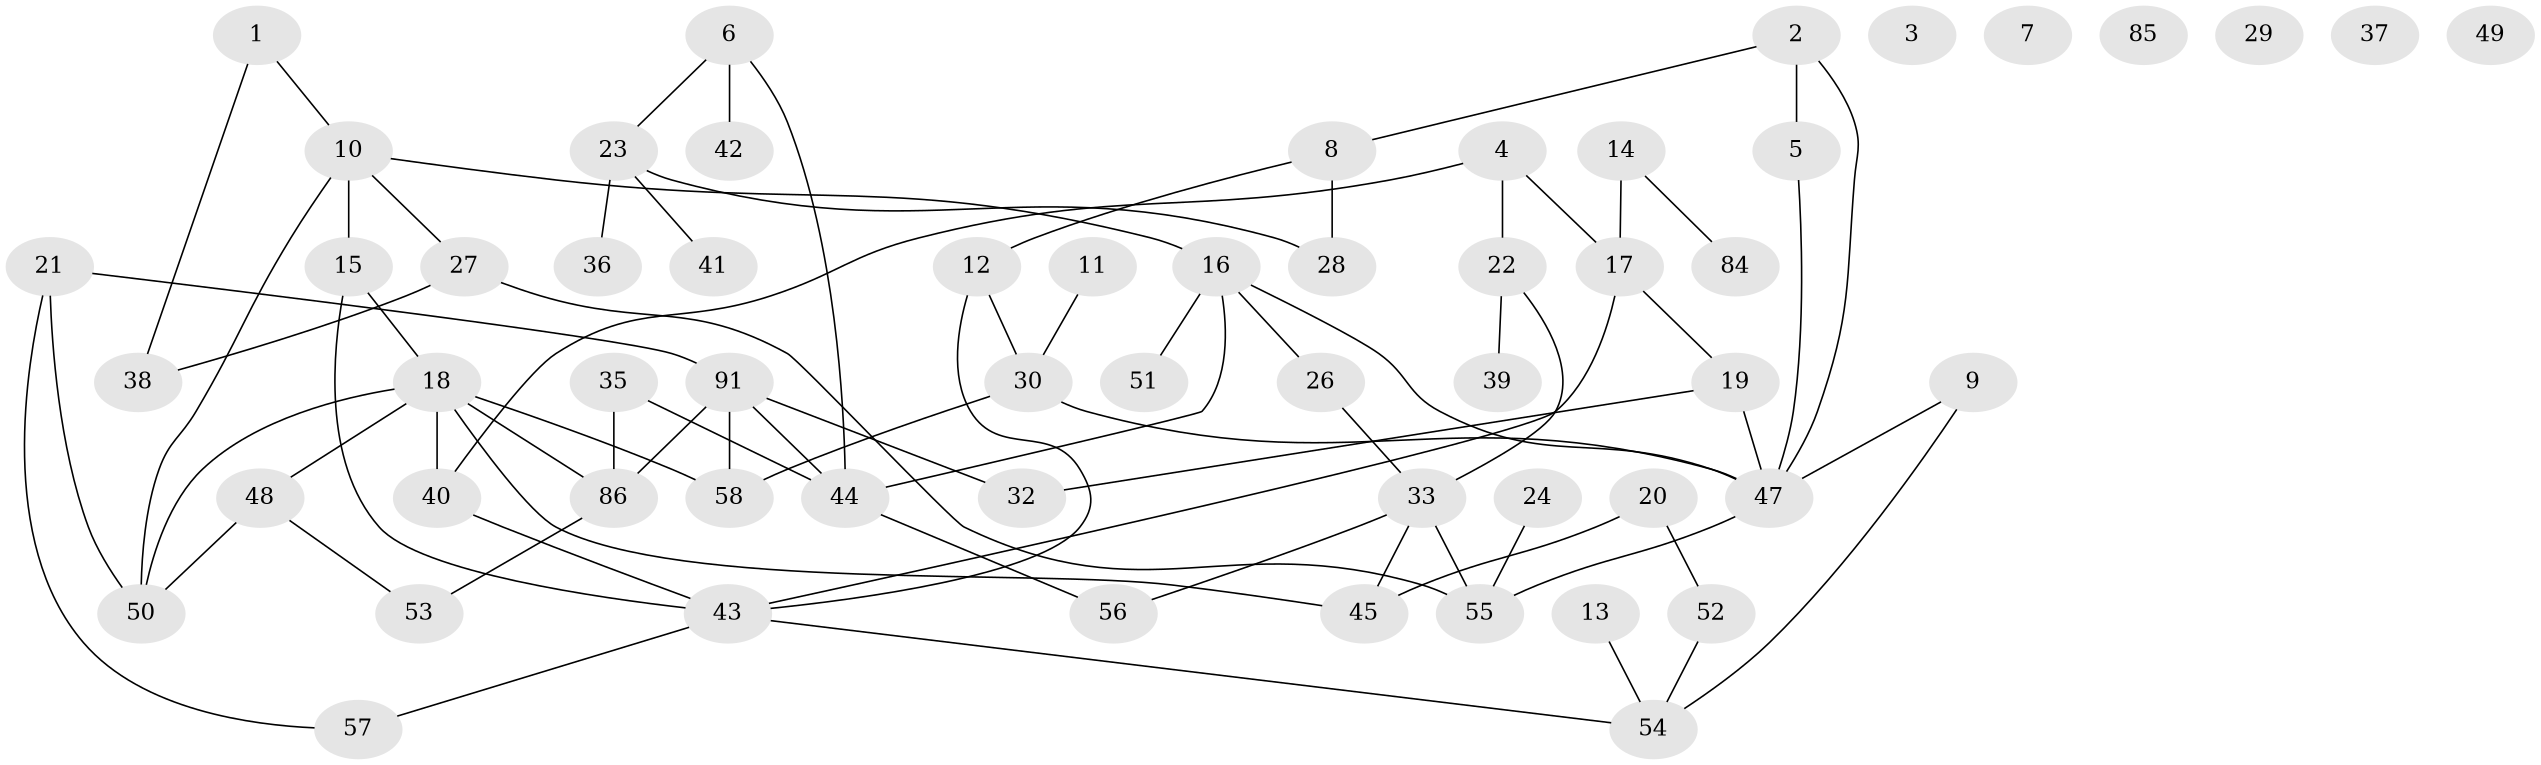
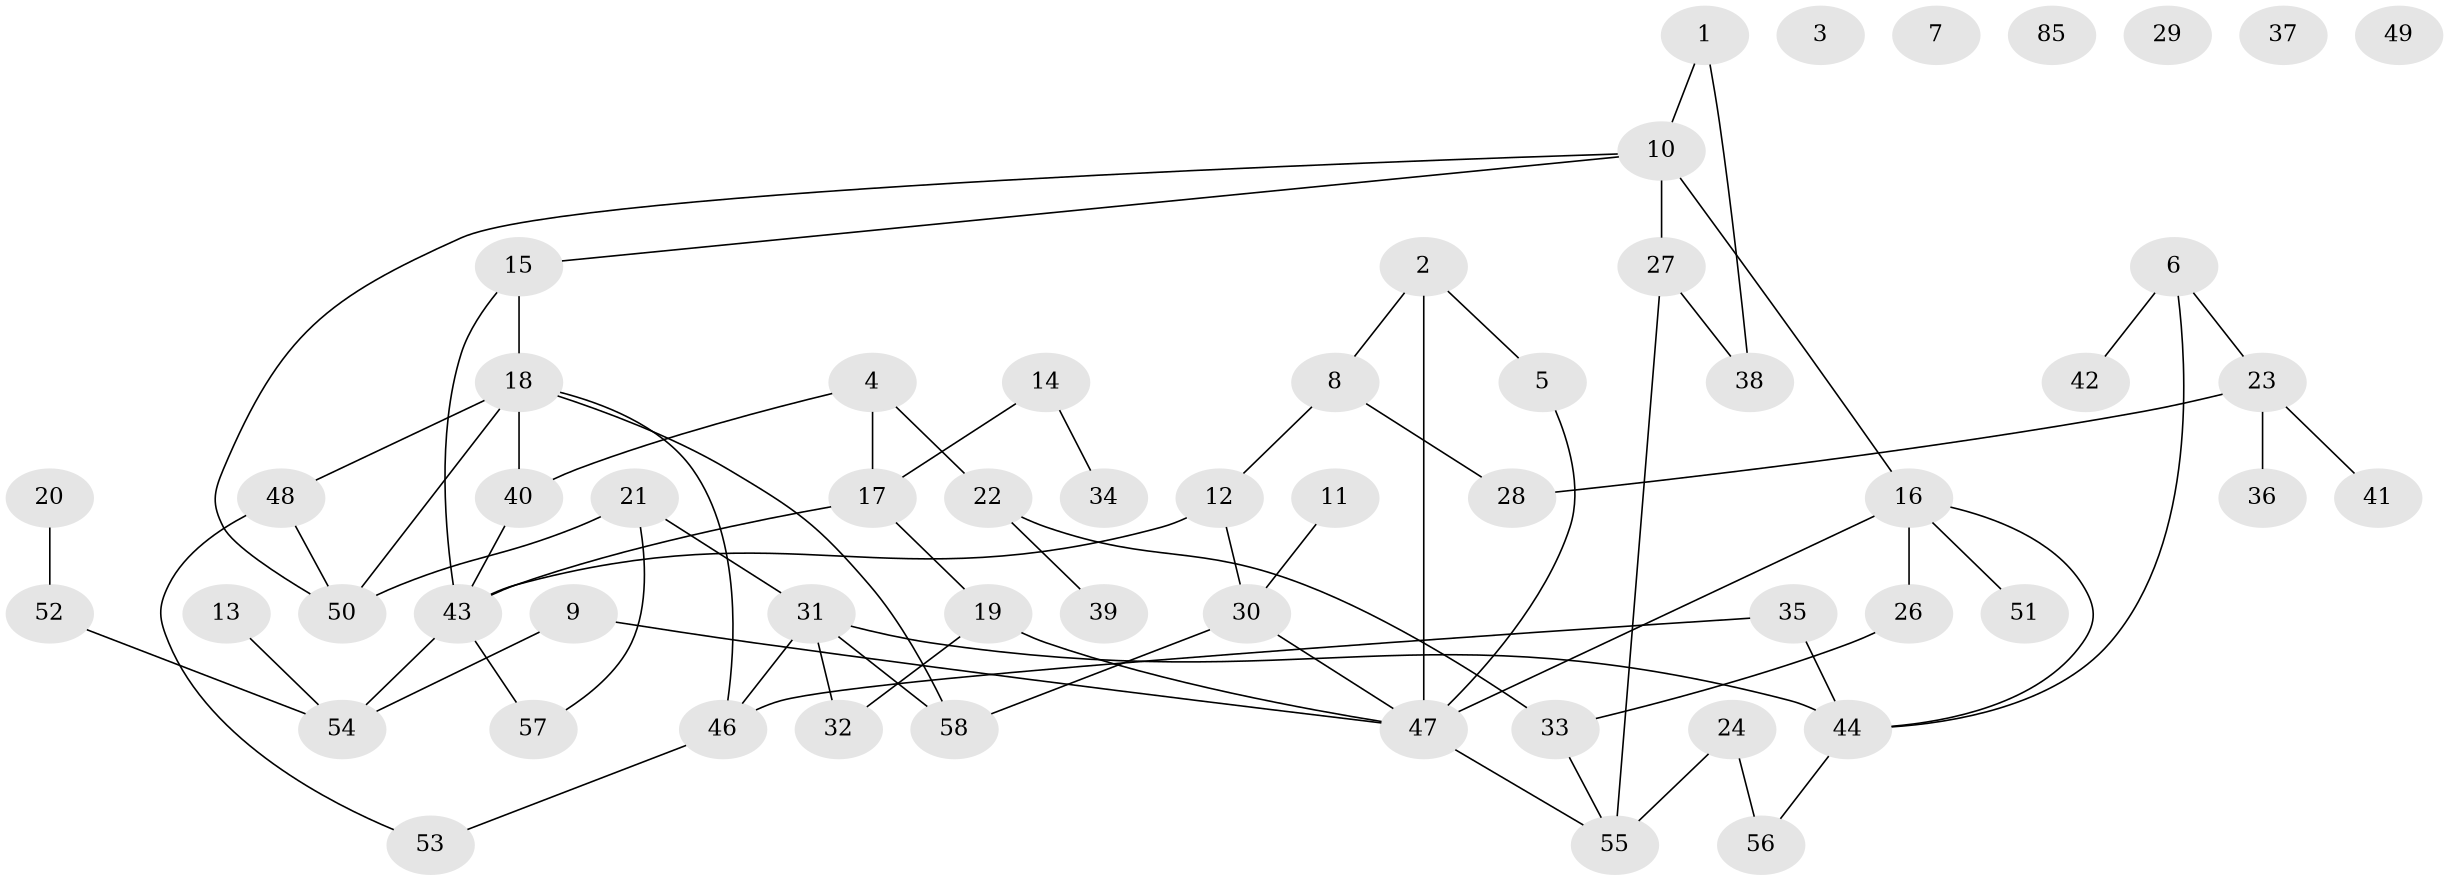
node "84": label "84" -> "34"
node "91": label "91" -> "31"
node "86": label "86" -> "46"
edge "33" -- "56": now "24" -- "56"
node "45": removed
